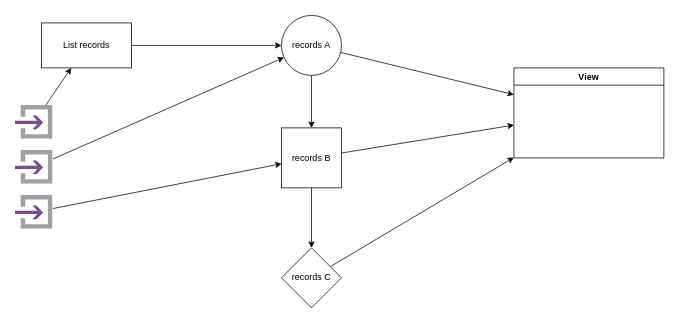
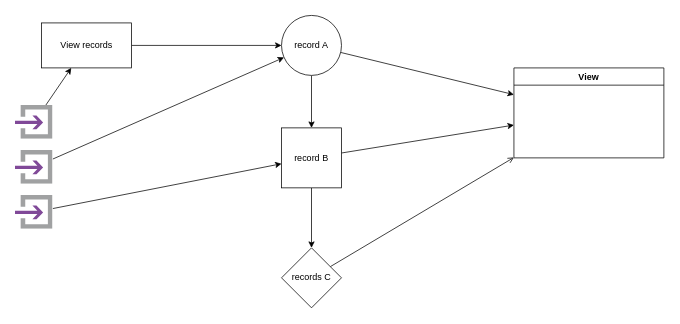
node "List records": label "List records" -> "View records"
node "records A": label "records A" -> "record A"
node "records B": label "records B" -> "record B"
edge "records C" -> "View": arrowhead classic -> open
